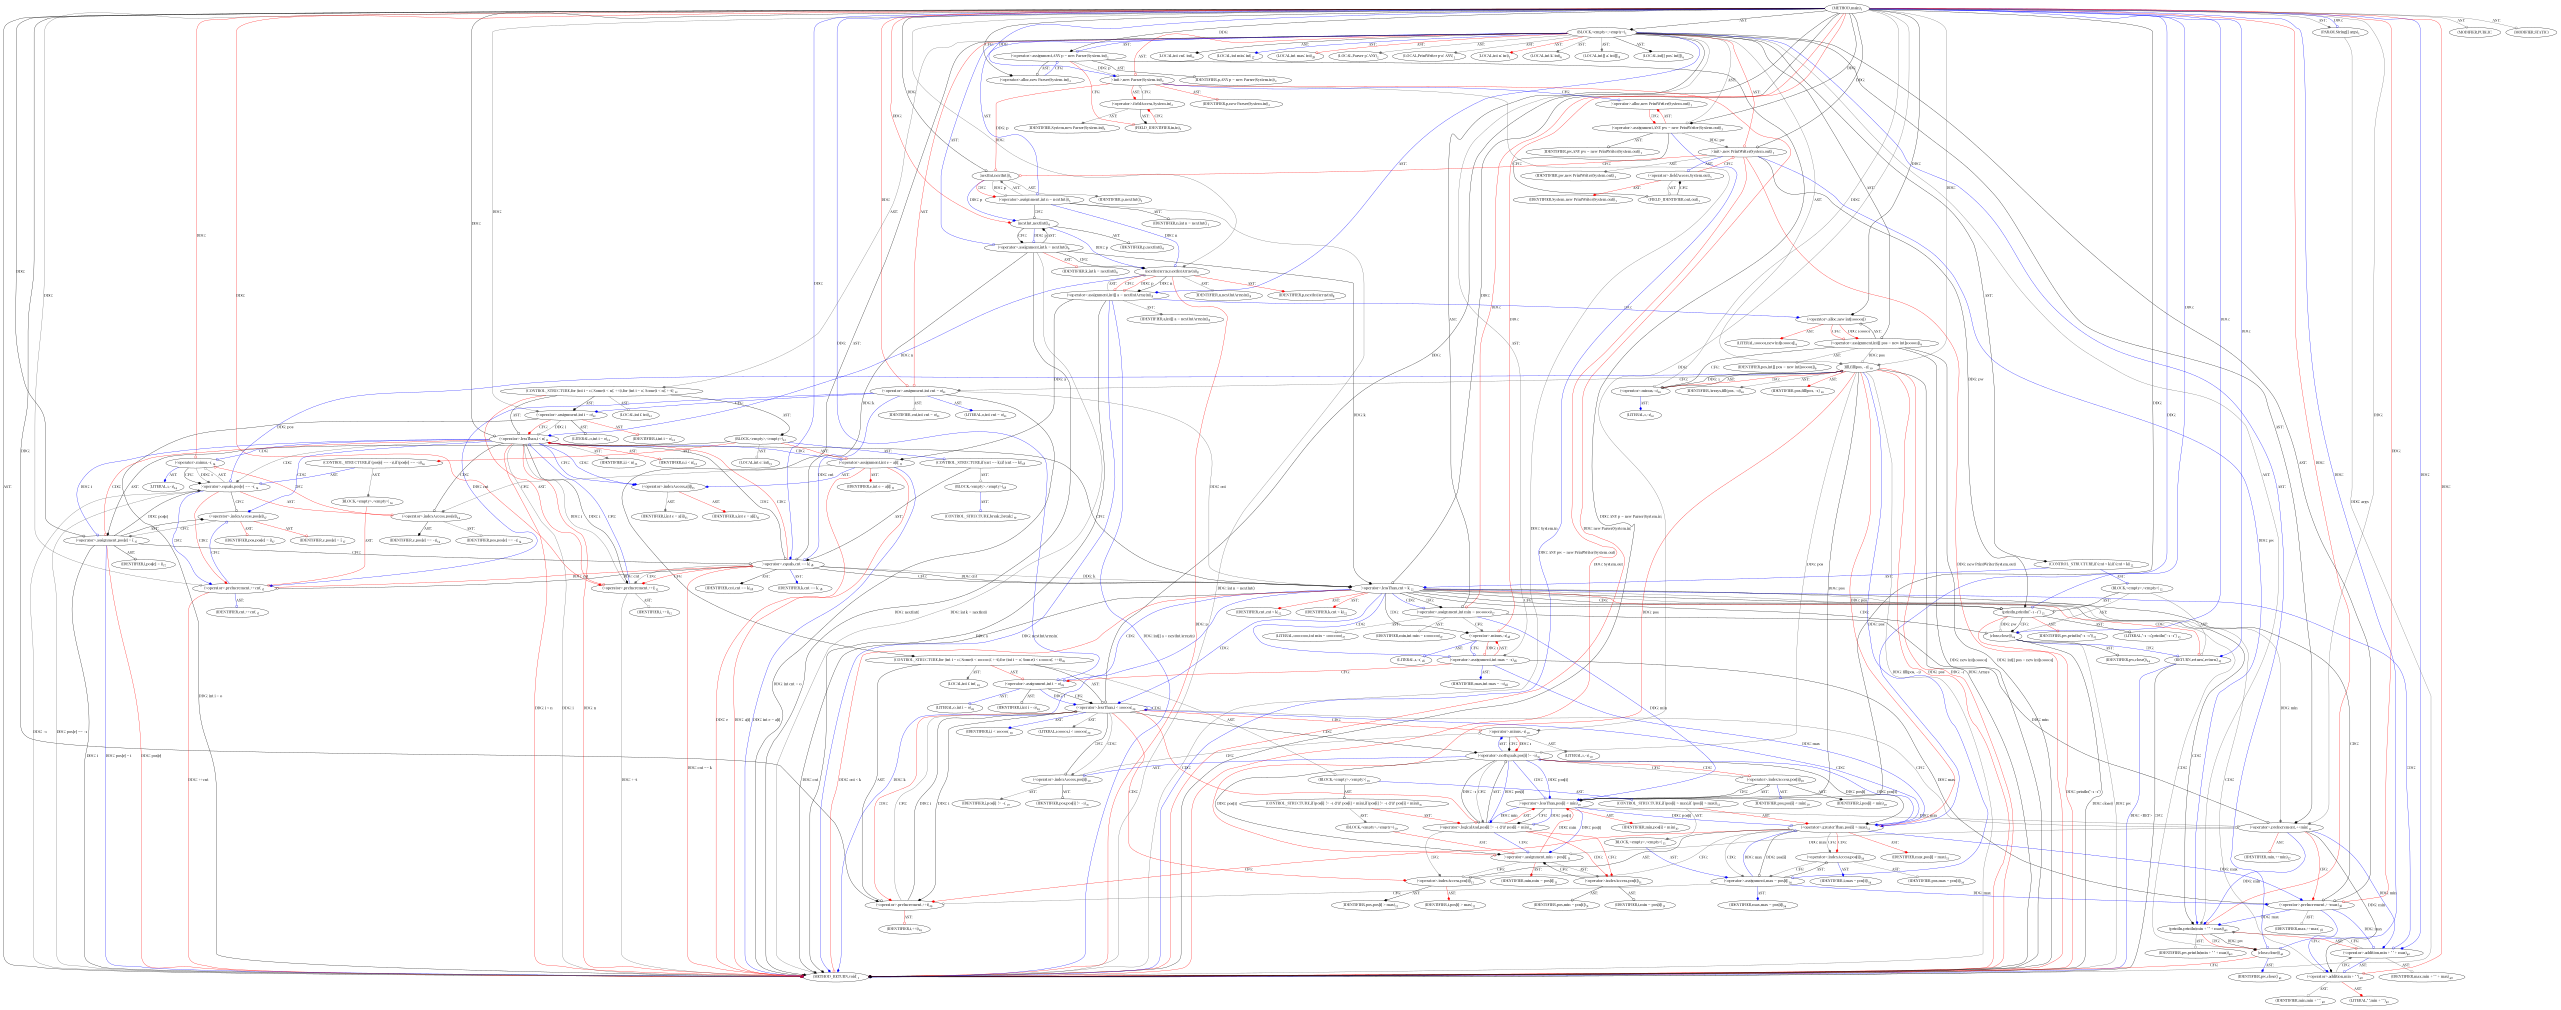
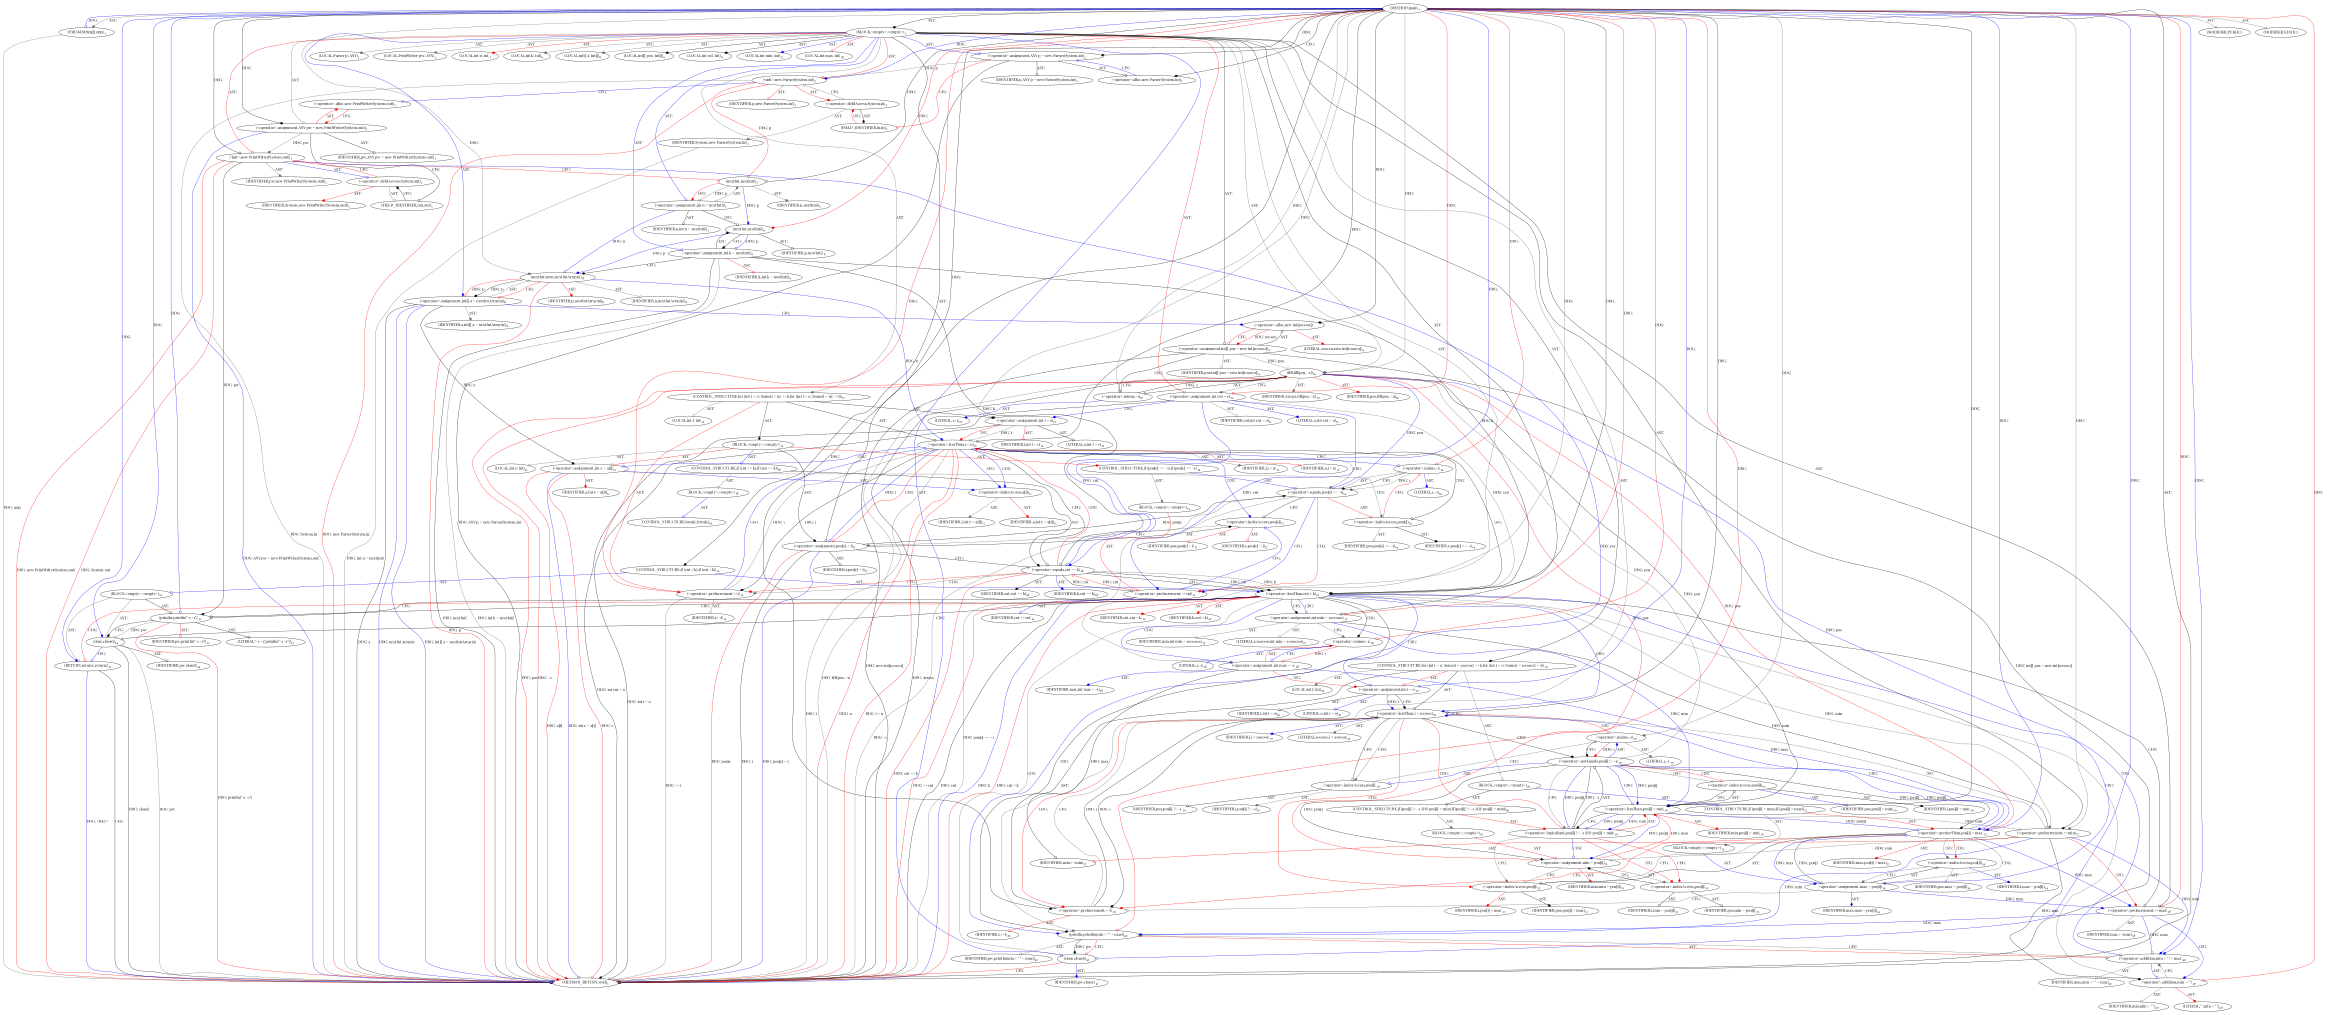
edge "(<operator>.assignment,int n = nextInt())" -> "(METHOD_RETURN,void)": now "(IDENTIFIER,System,new Parser(System.in))" -> "(METHOD_RETURN,void)"
edge "(<operator>.assignment,int max = -1)" -> "(<operator>.preIncrement,++max)": now "(<operator>.assignment,int max = -1)" -> "(IDENTIFIER,min,++min)"
